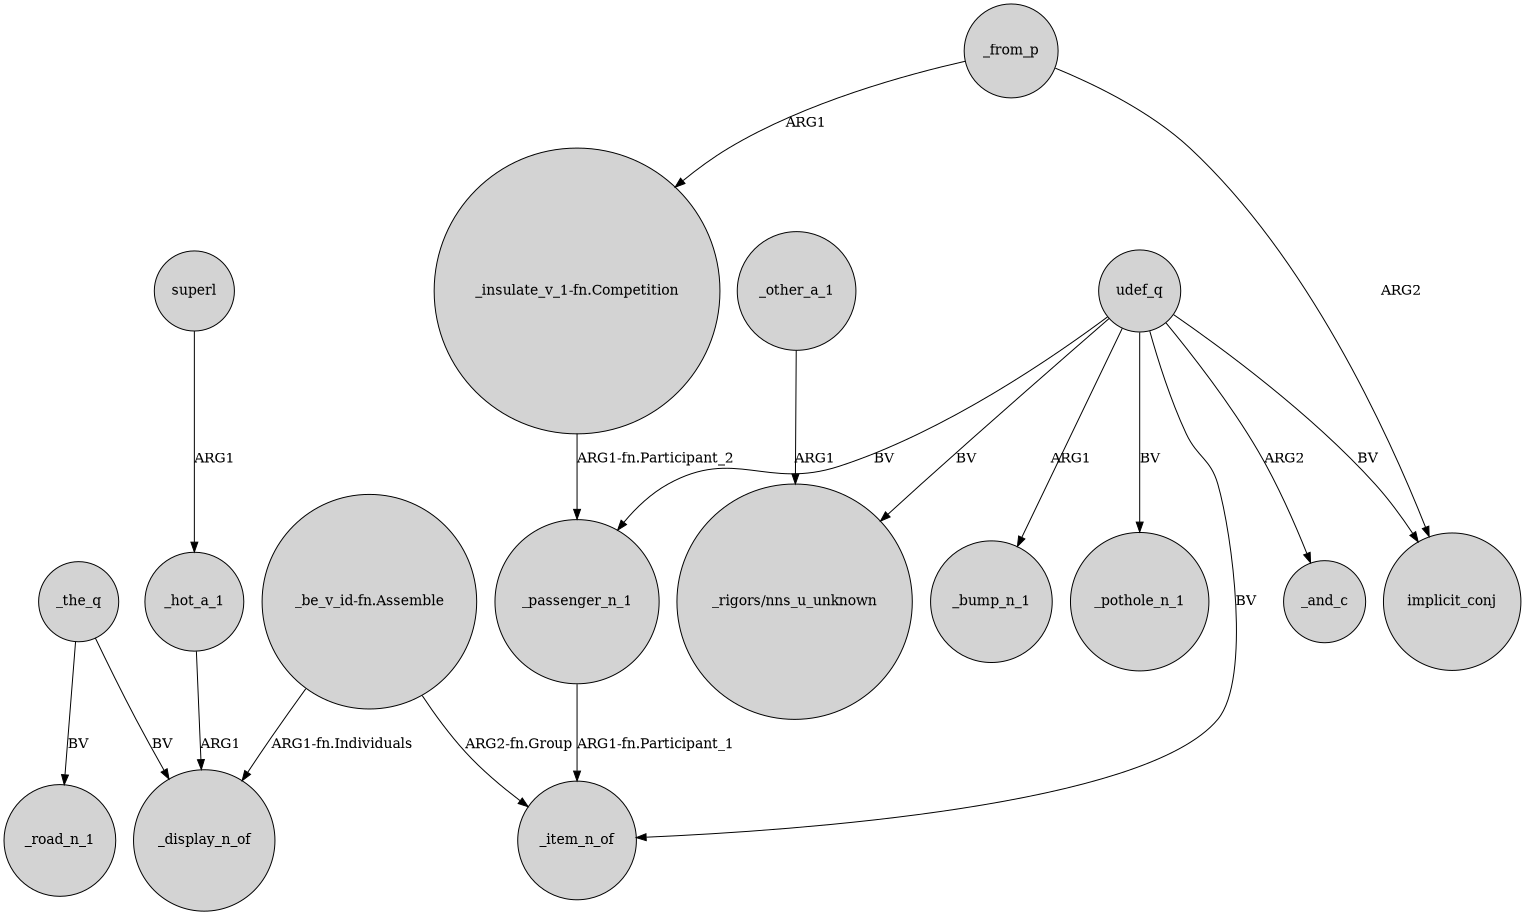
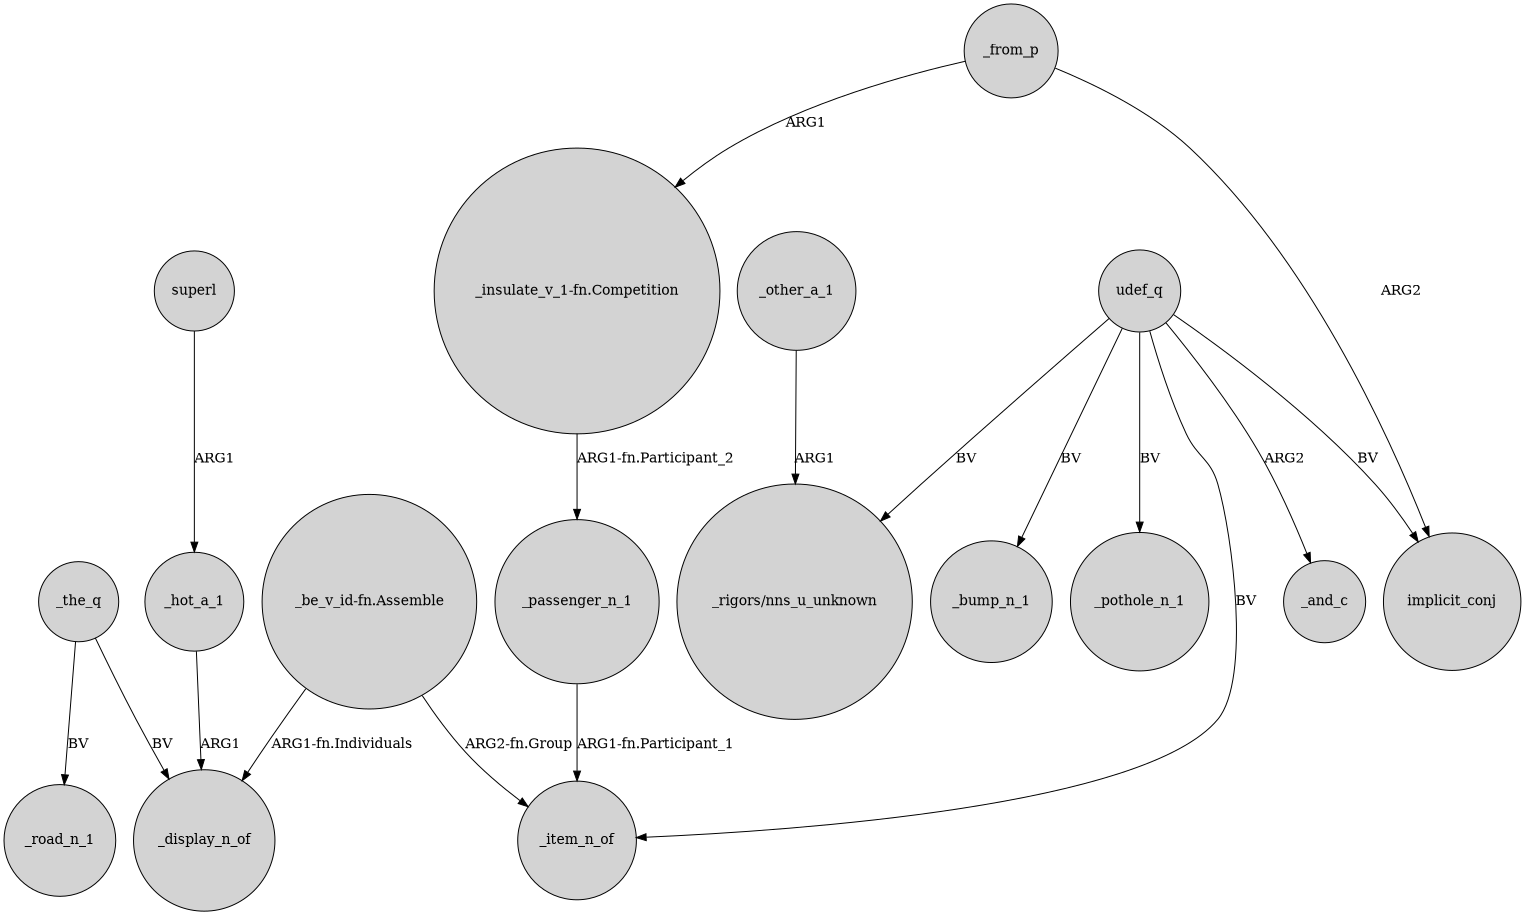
edge "udef_q" -> "_passenger_n_1": removed, label "BV"
edge "udef_q" -> "_bump_n_1": label "ARG1" -> "BV"
